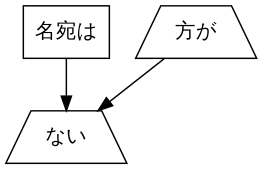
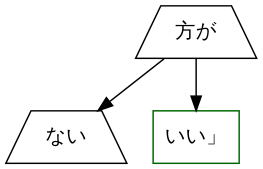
node "名宛は": removed
node "いい」": added
